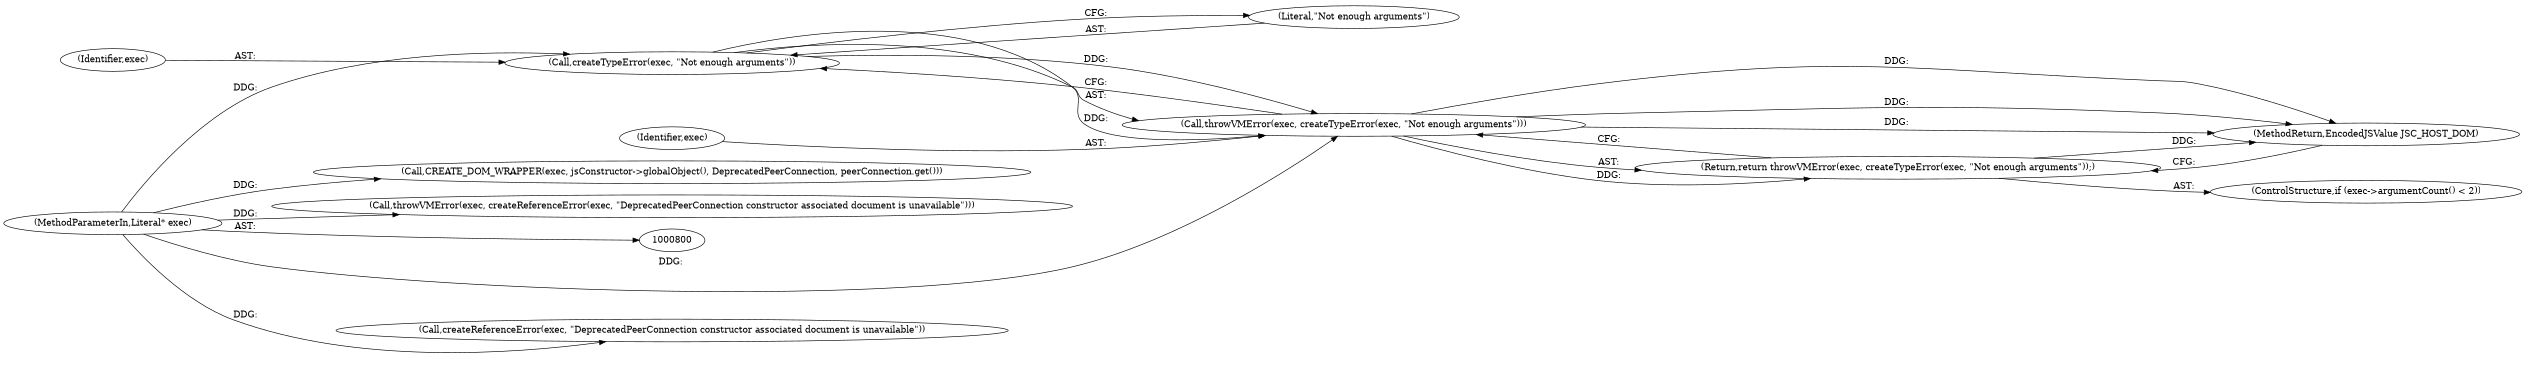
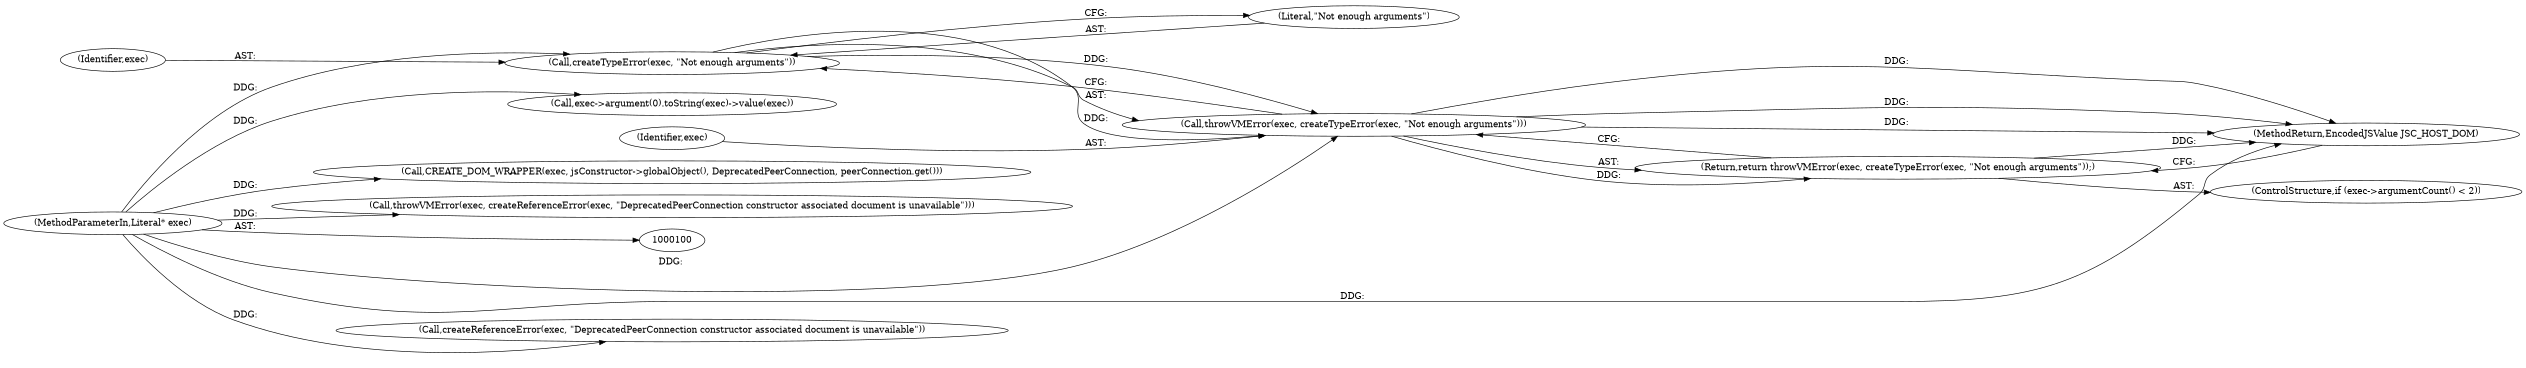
node "(Call,exec->argument(0).toString(exec)->value(exec))": added
node "1000800": label "1000800" -> "1000100"
edge "(MethodParameterIn,Literal* exec)" -> "(MethodReturn,EncodedJSValue JSC_HOST_DOM)": added, label "DDG:"
